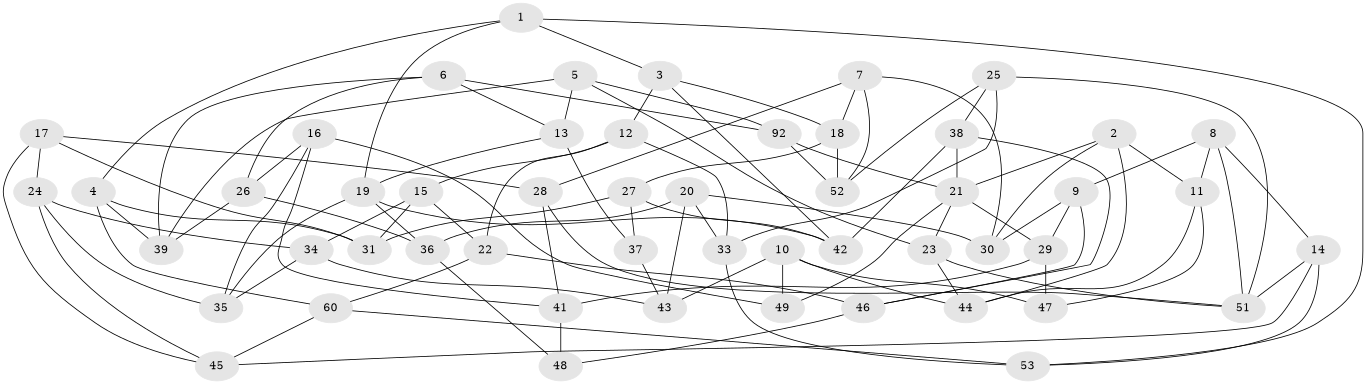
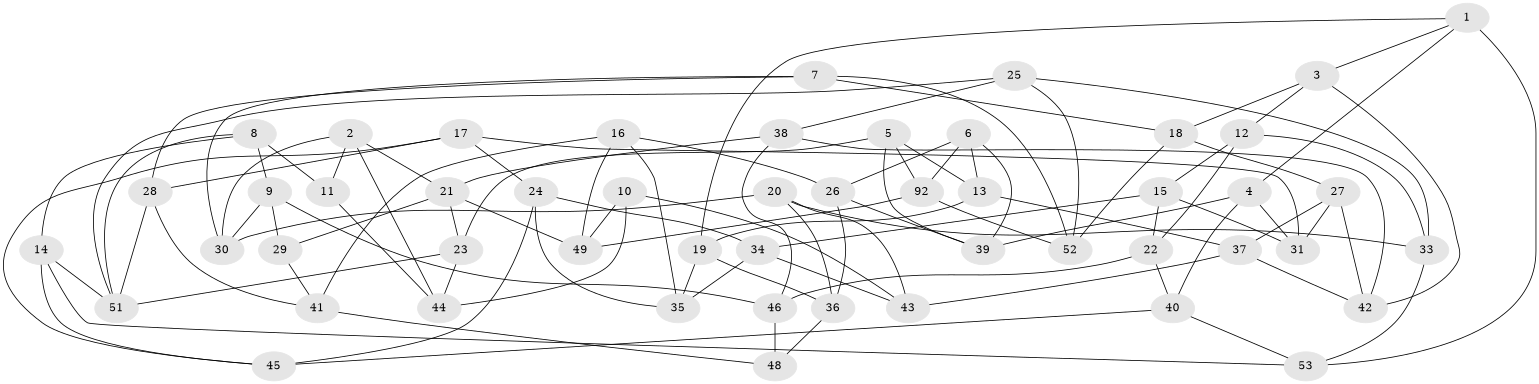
edge "92" -- "21": now "92" -- "49"
edge "19" -- "42": now "37" -- "42"
node "60": label "60" -> "40"
node "47": removed
